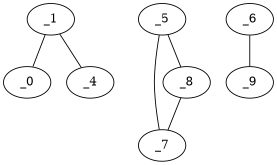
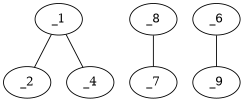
node "_5": removed
node "_0": label "_0" -> "_2"
